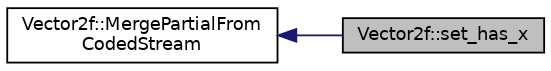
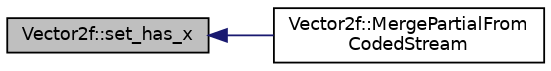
edge "Vector2f::set_has_x" -> "Vector2f::MergePartialFrom CodedStream": reversed
